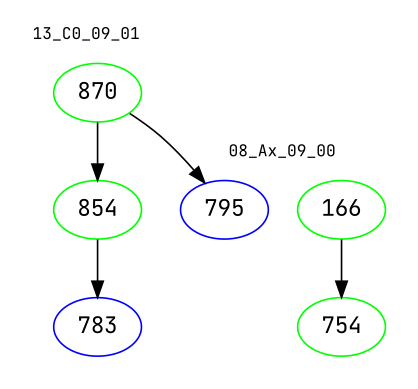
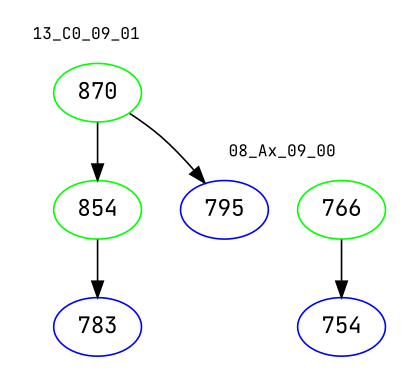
node "166": label "166" -> "766"
node "754": color green -> blue
